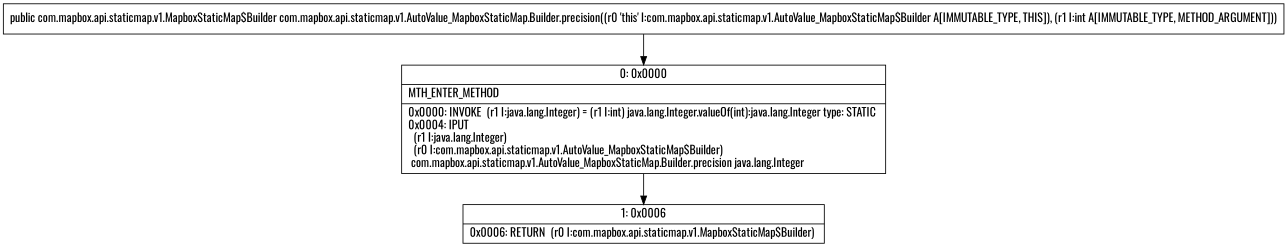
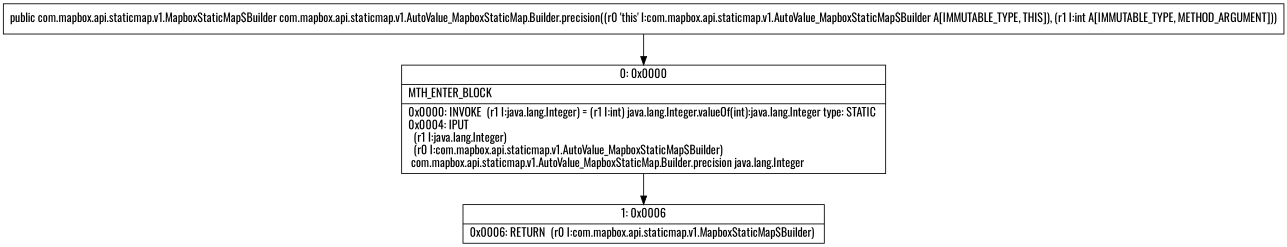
node "0: 0x0000": text "MTH_ENTER_METHOD" -> "MTH_ENTER_BLOCK"
